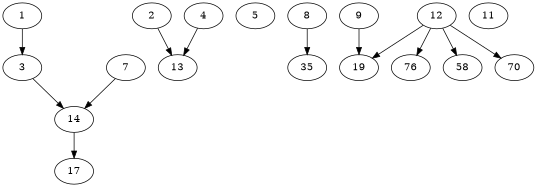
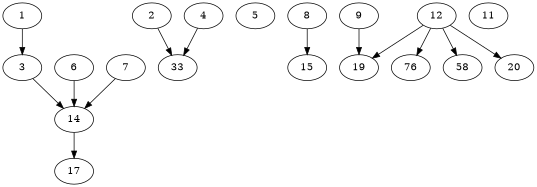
node "6": added
node "13": label "13" -> "33"
node "35": label "35" -> "15"
node "70": label "70" -> "20"
